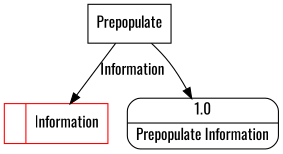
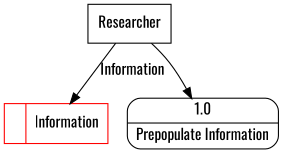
node "Prepopulate": label "Prepopulate" -> "Researcher"
